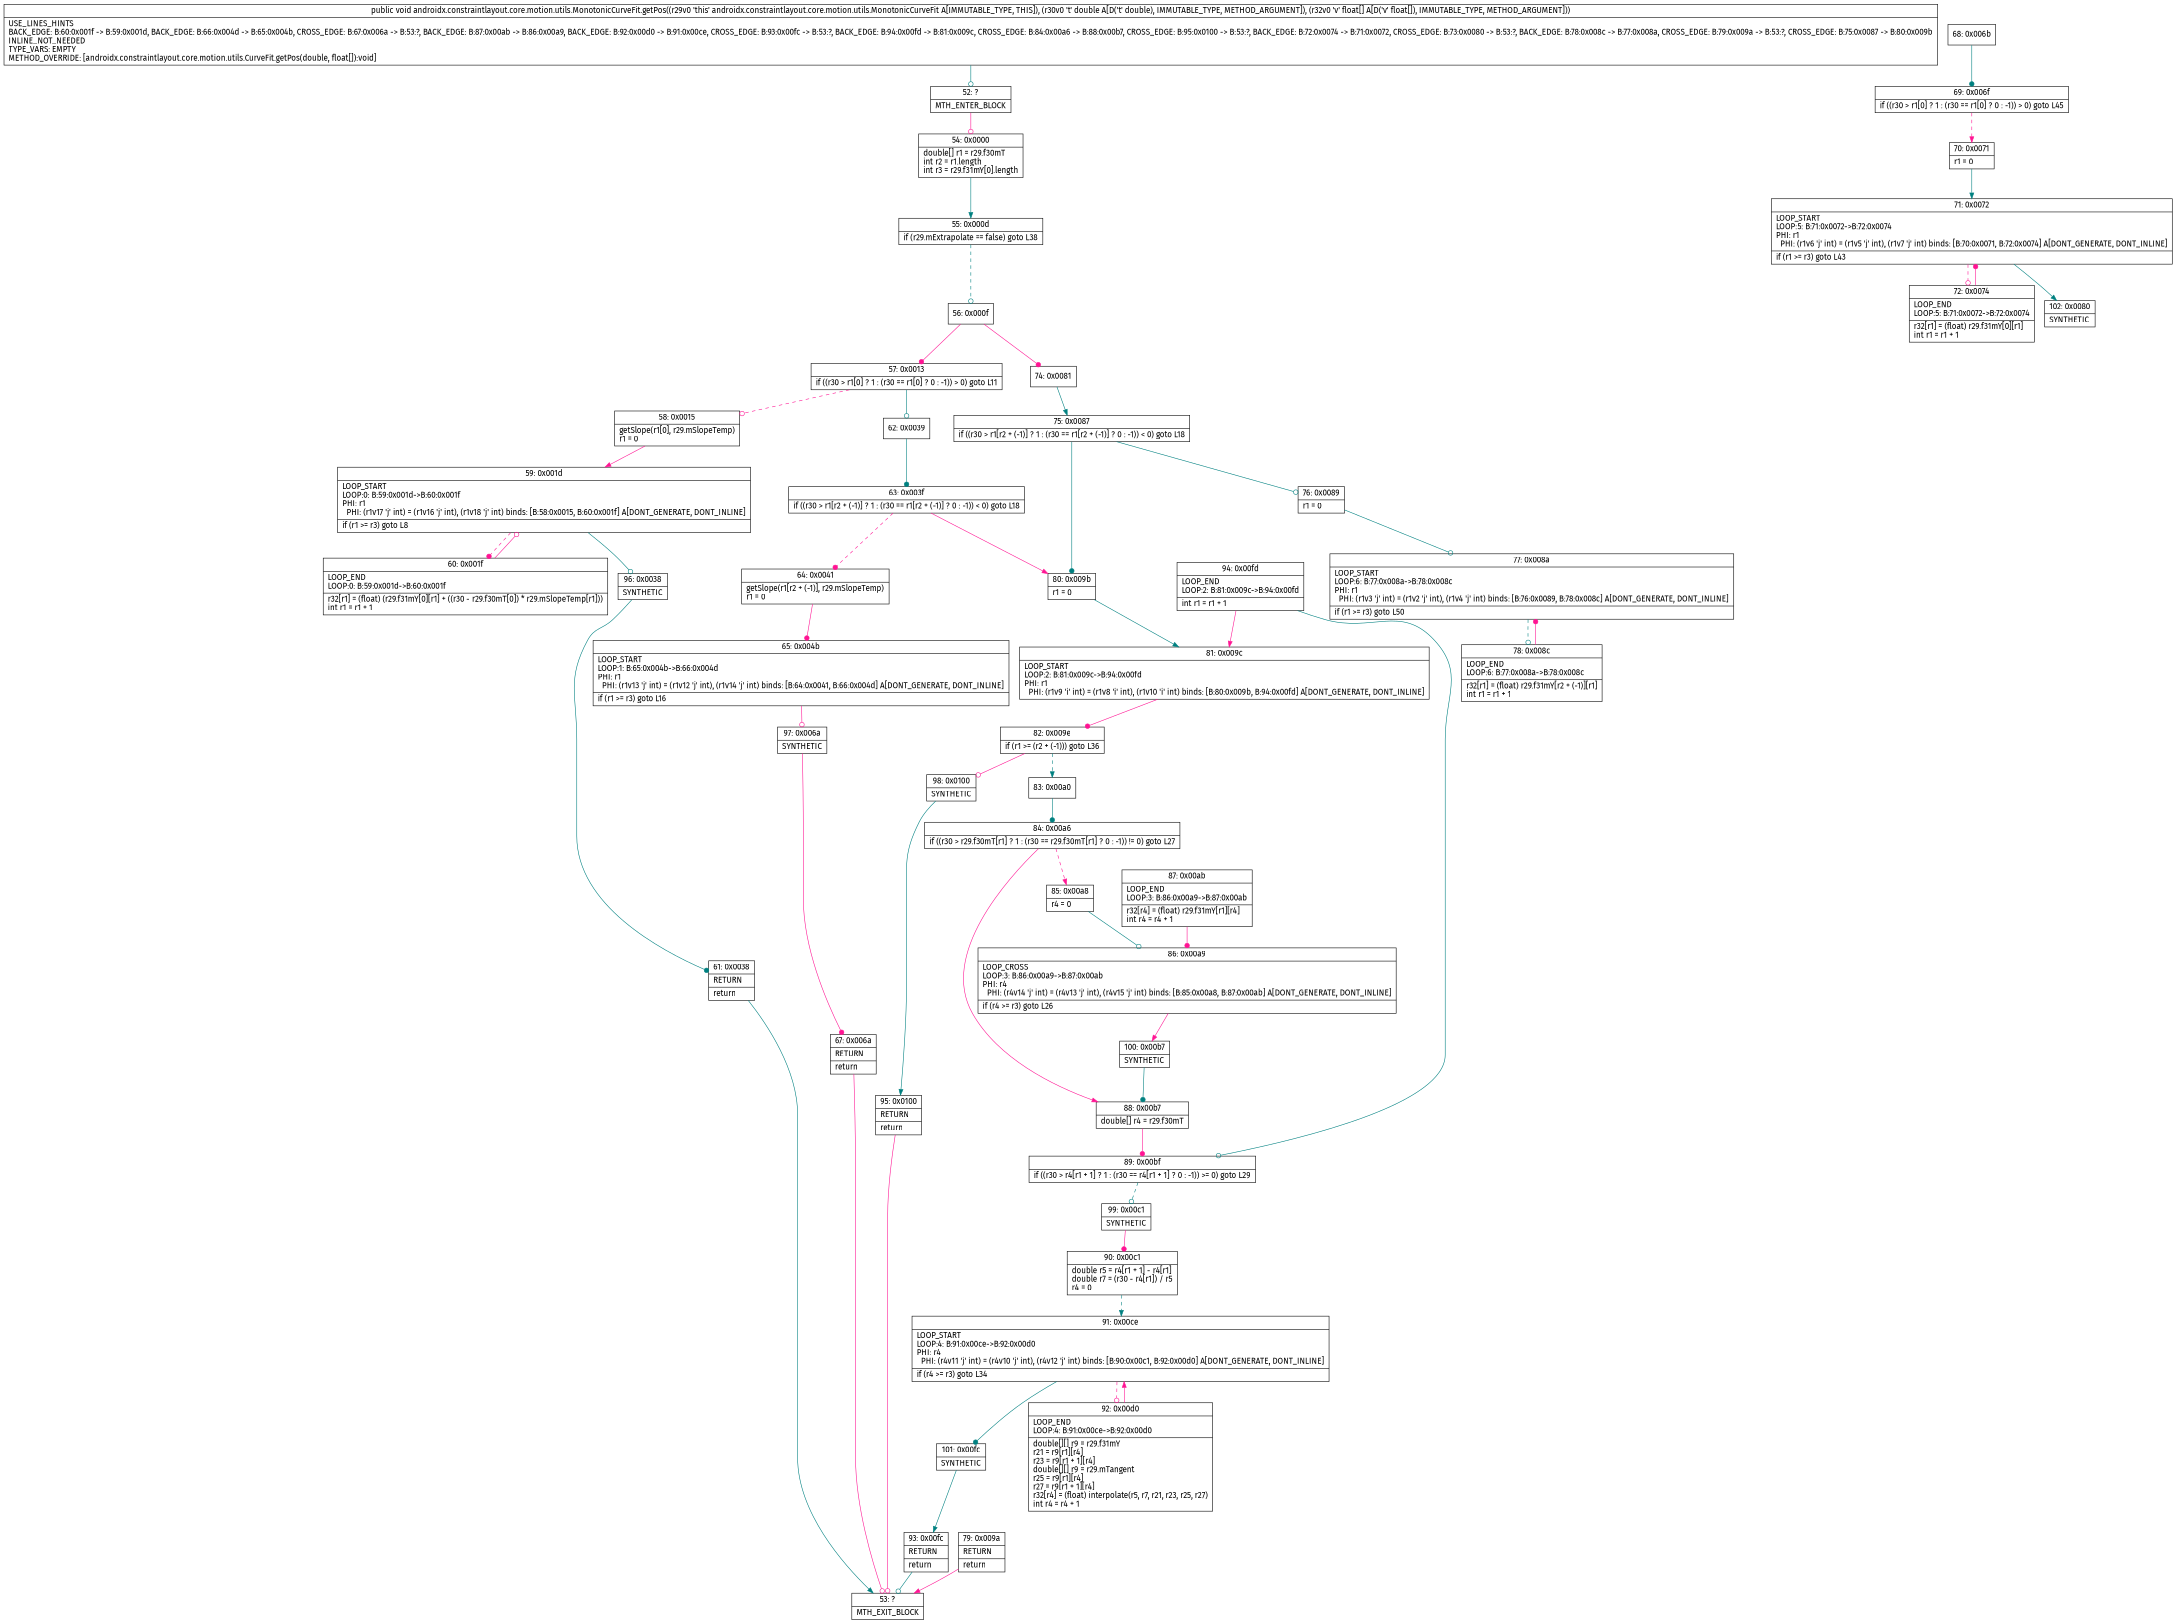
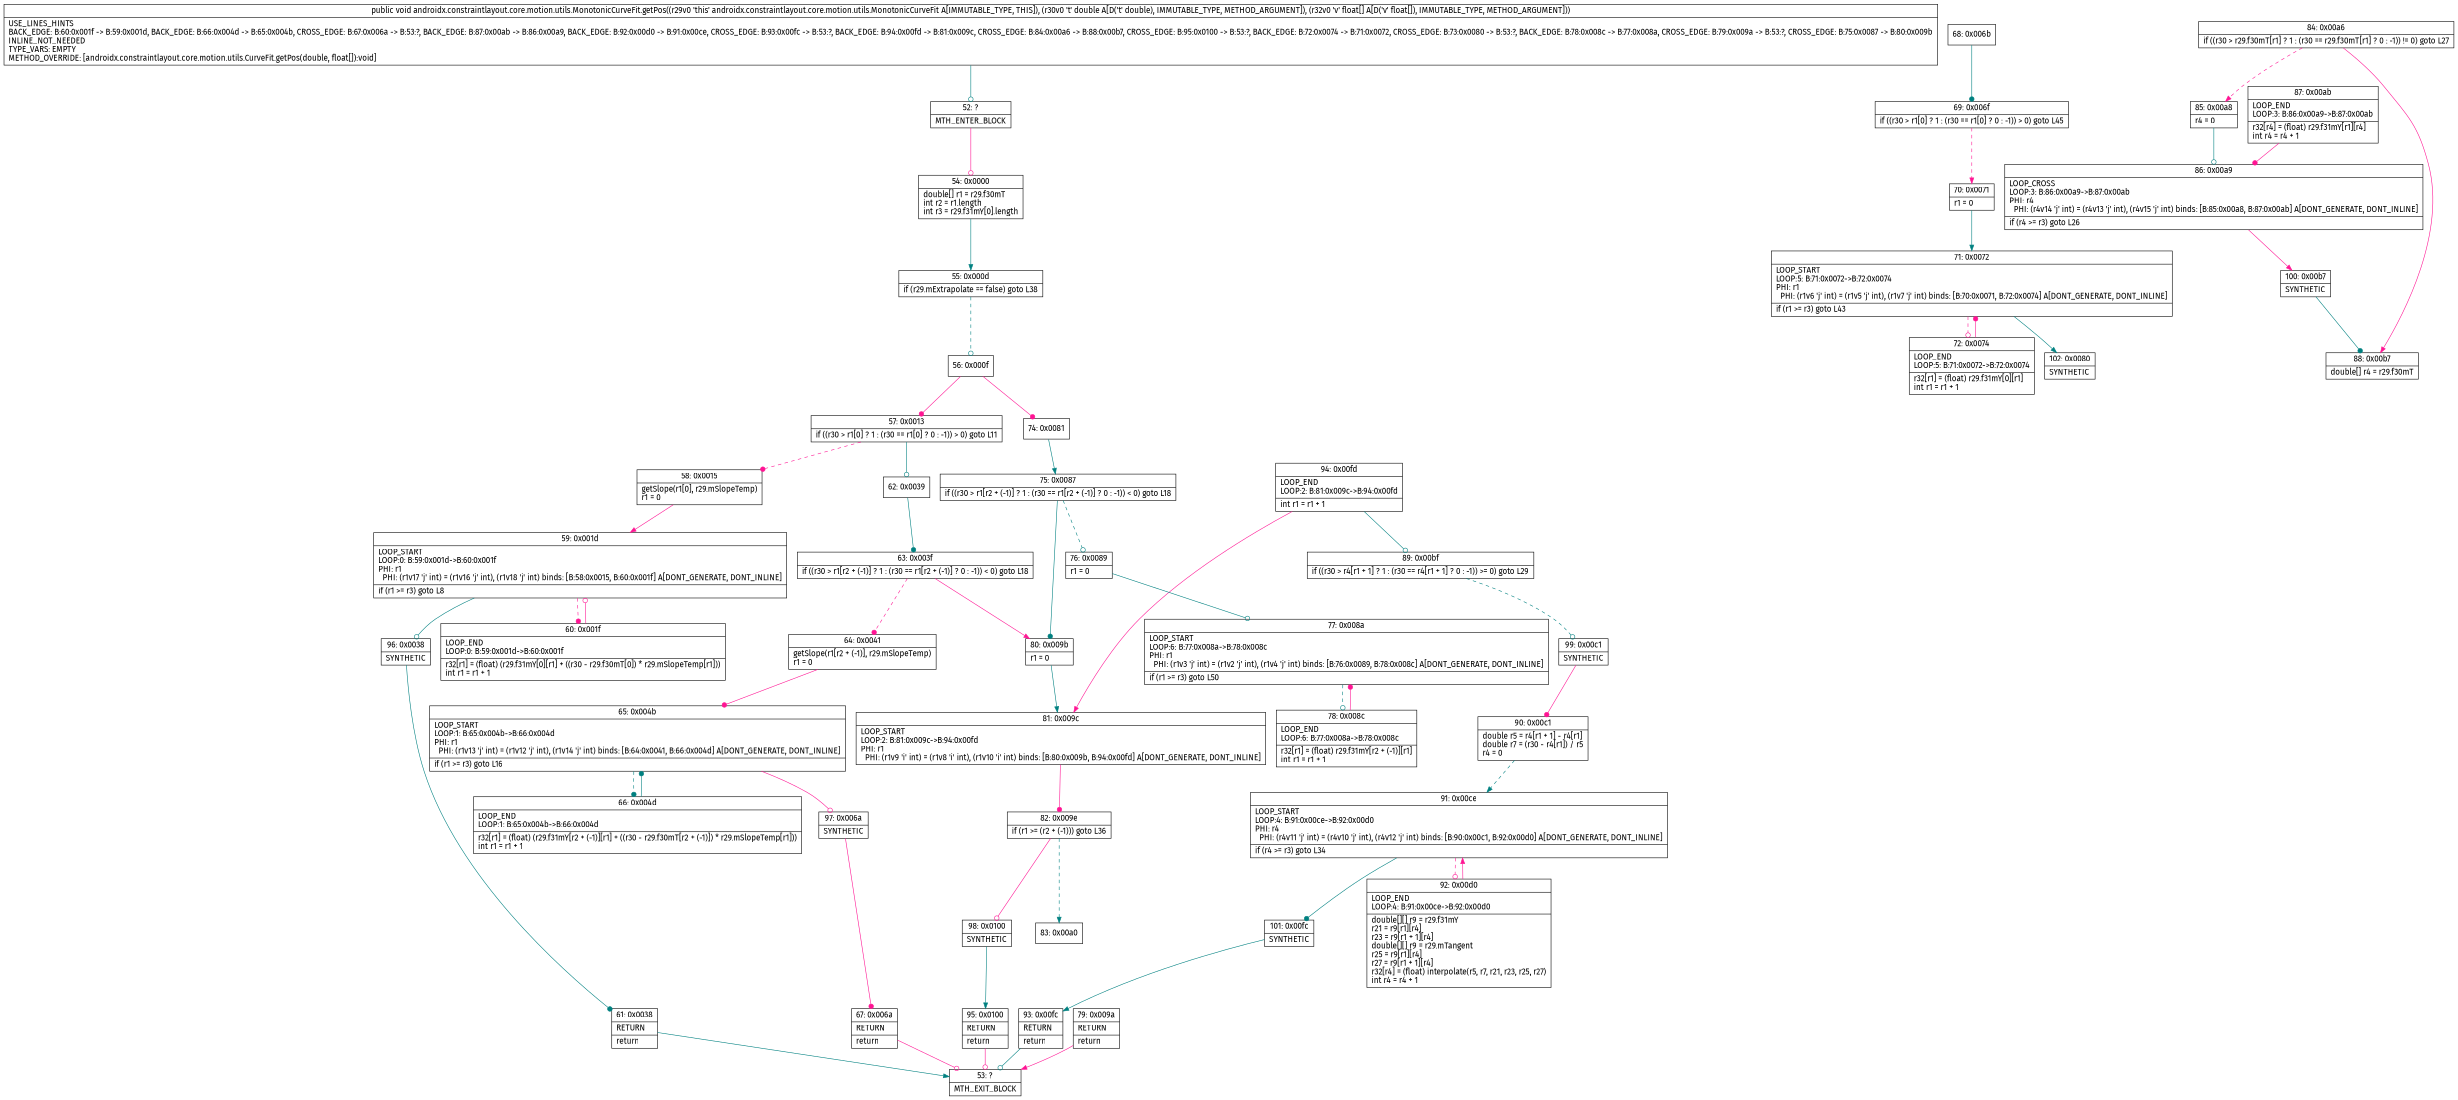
edge "57: 0x0013" -> "58: 0x0015": arrowhead odot -> dot
edge "75: 0x0087" -> "76: 0x0089": style solid -> dashed
edge "83: 0x00a0" -> "84: 0x00a6": removed
node "66: 0x004d": added
edge "88: 0x00b7" -> "89: 0x00bf": removed
